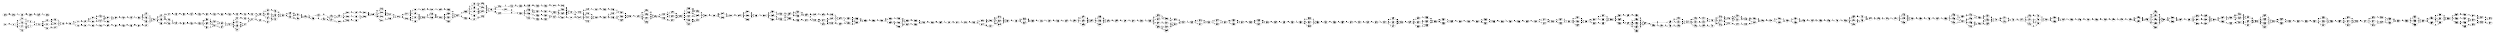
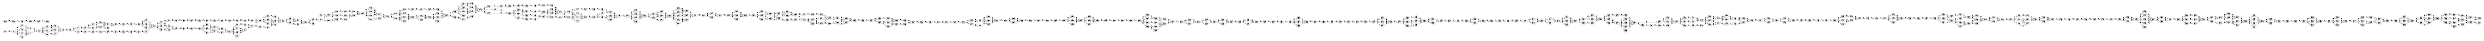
node "S96": removed
